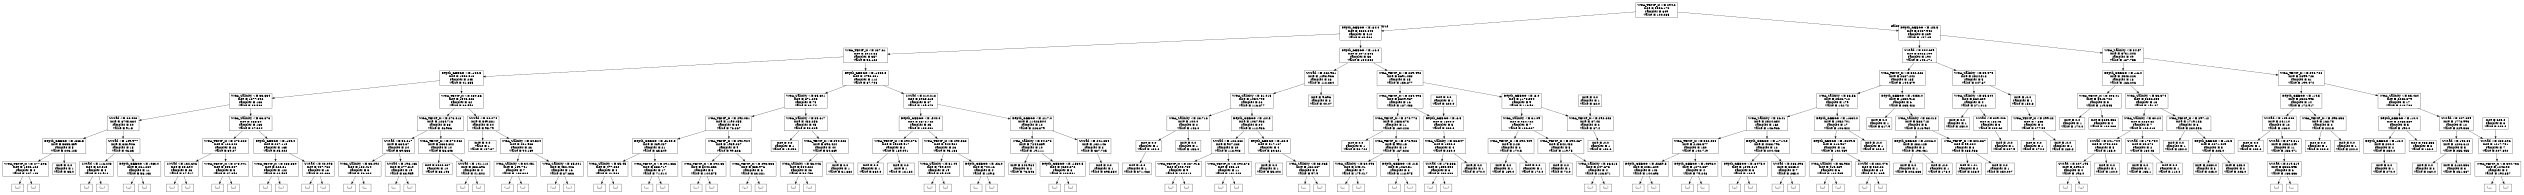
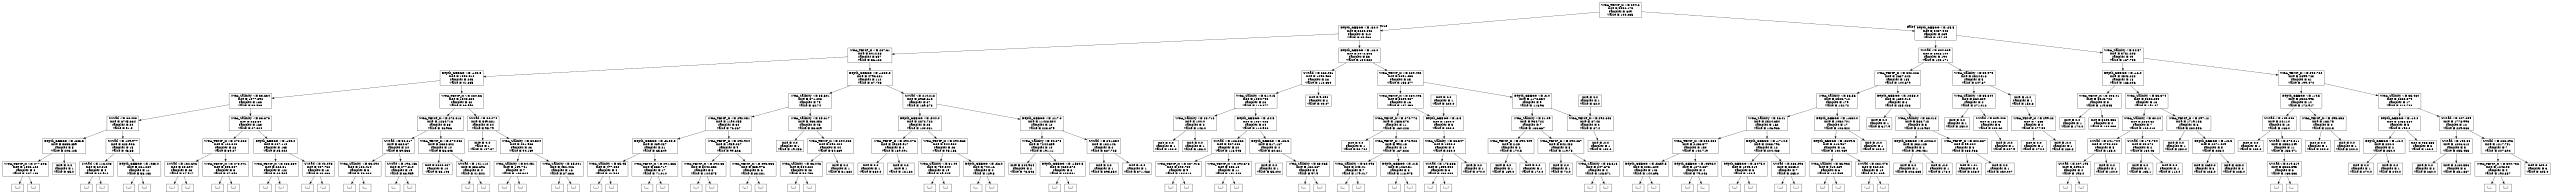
edge "mse = 625.0 samples = 3 value = 225.0" -> "SWrad <= 283.296 mse = 1217.751 samples = 7 value = 207.692": reversed
edge "mse = 0.0 samples = 1 value = 138.0" -> "mse = -0.0 samples = 1 value = 371.468": now "SWrad <= 241.854 mse = 132.146 samples = 2 value = 387.725" -> "mse = -0.0 samples = 1 value = 371.468"
node "mse = 0.0 samples = 1 value = 240.0": added
